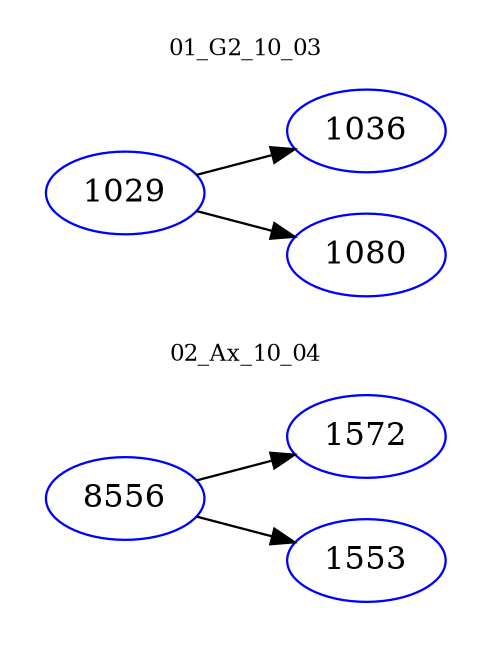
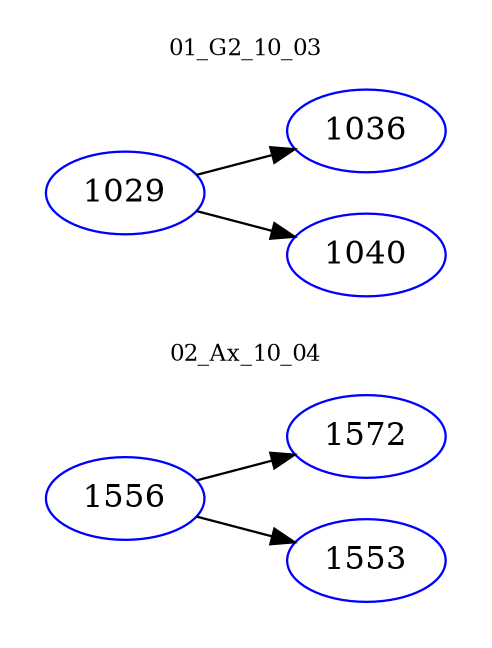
node "1080": label "1080" -> "1040"
node "8556": label "8556" -> "1556"
